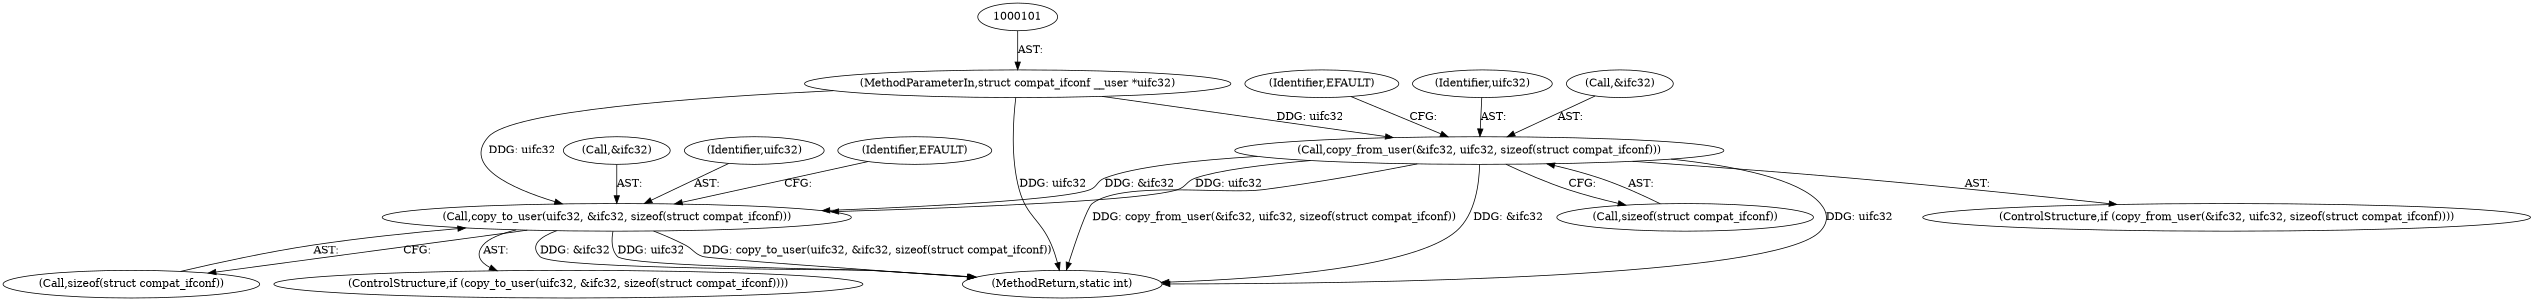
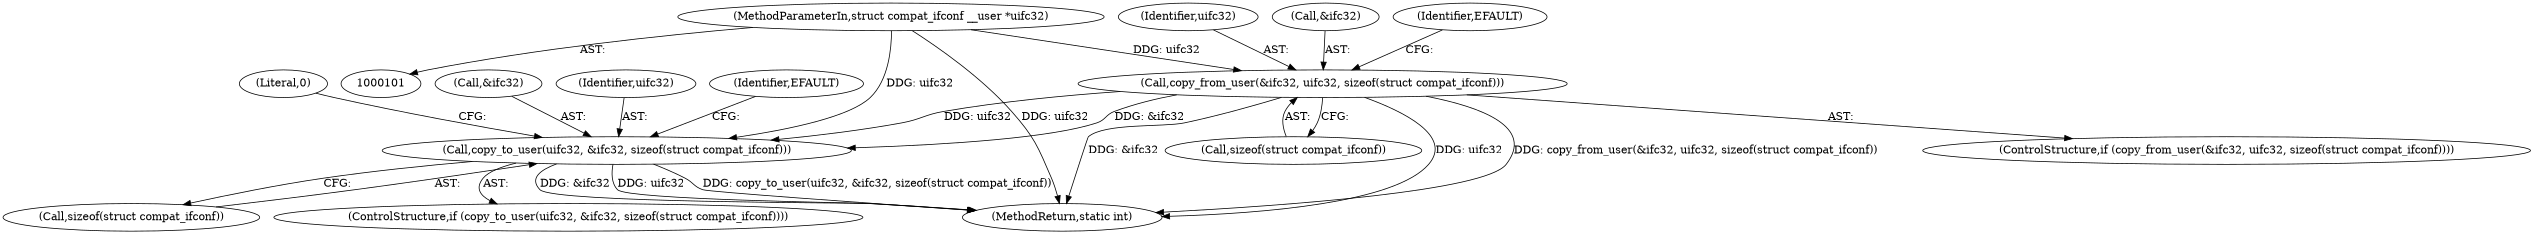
edge "1000101" -> "(MethodParameterIn,struct compat_ifconf __user *uifc32)": reversed
node "(Literal,0)": added
